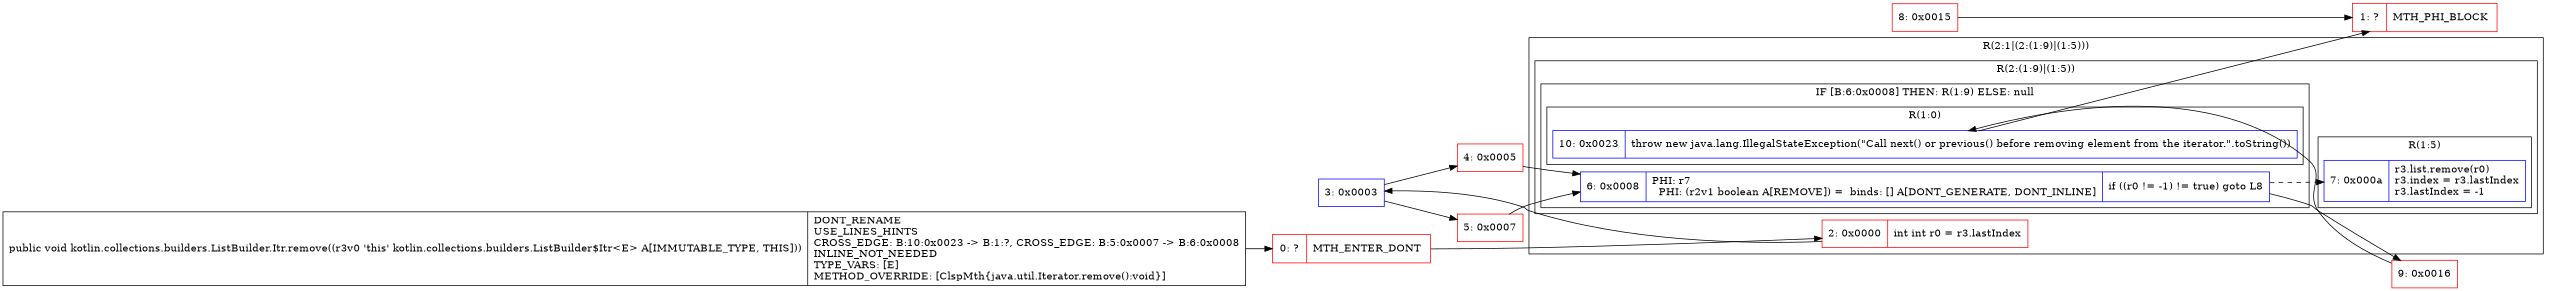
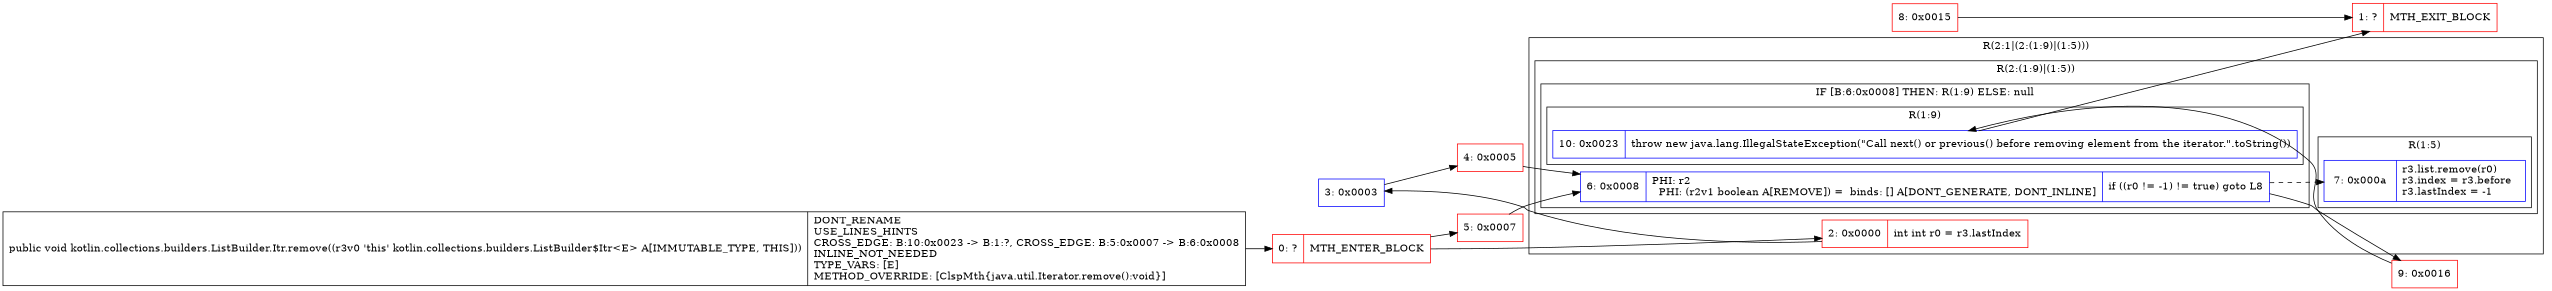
node "1: ?": text "MTH_PHI_BLOCK" -> "MTH_EXIT_BLOCK"
cluster "R(1:0)": label "R(1:0)" -> "R(1:9)"
node "7: 0x000a": text "r3.index = r3.lastIndex" -> "r3.index = r3.before"
node "6: 0x0008": text "PHI: r7" -> "PHI: r2"
edge "3: 0x0003" -> "5: 0x0007": now "0: ?" -> "5: 0x0007"
node "0: ?": text "MTH_ENTER_DONT" -> "MTH_ENTER_BLOCK"
